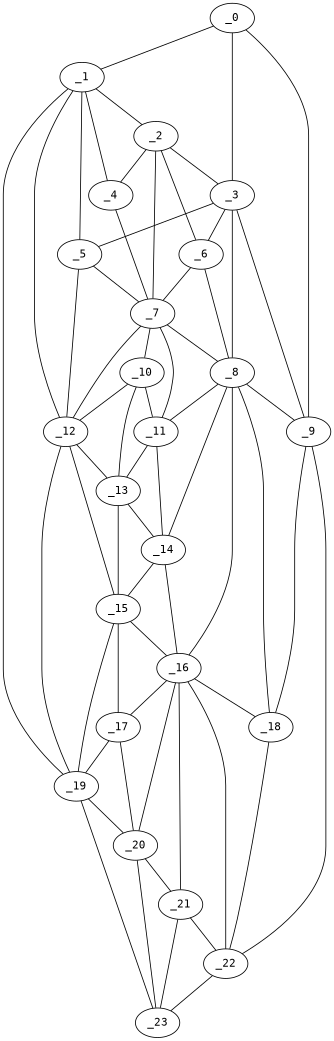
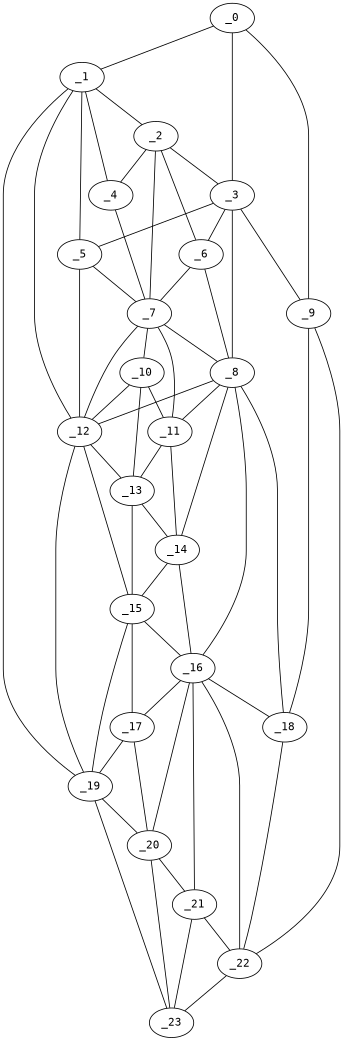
edge "_8" -- "_9": now "_8" -- "_12"
